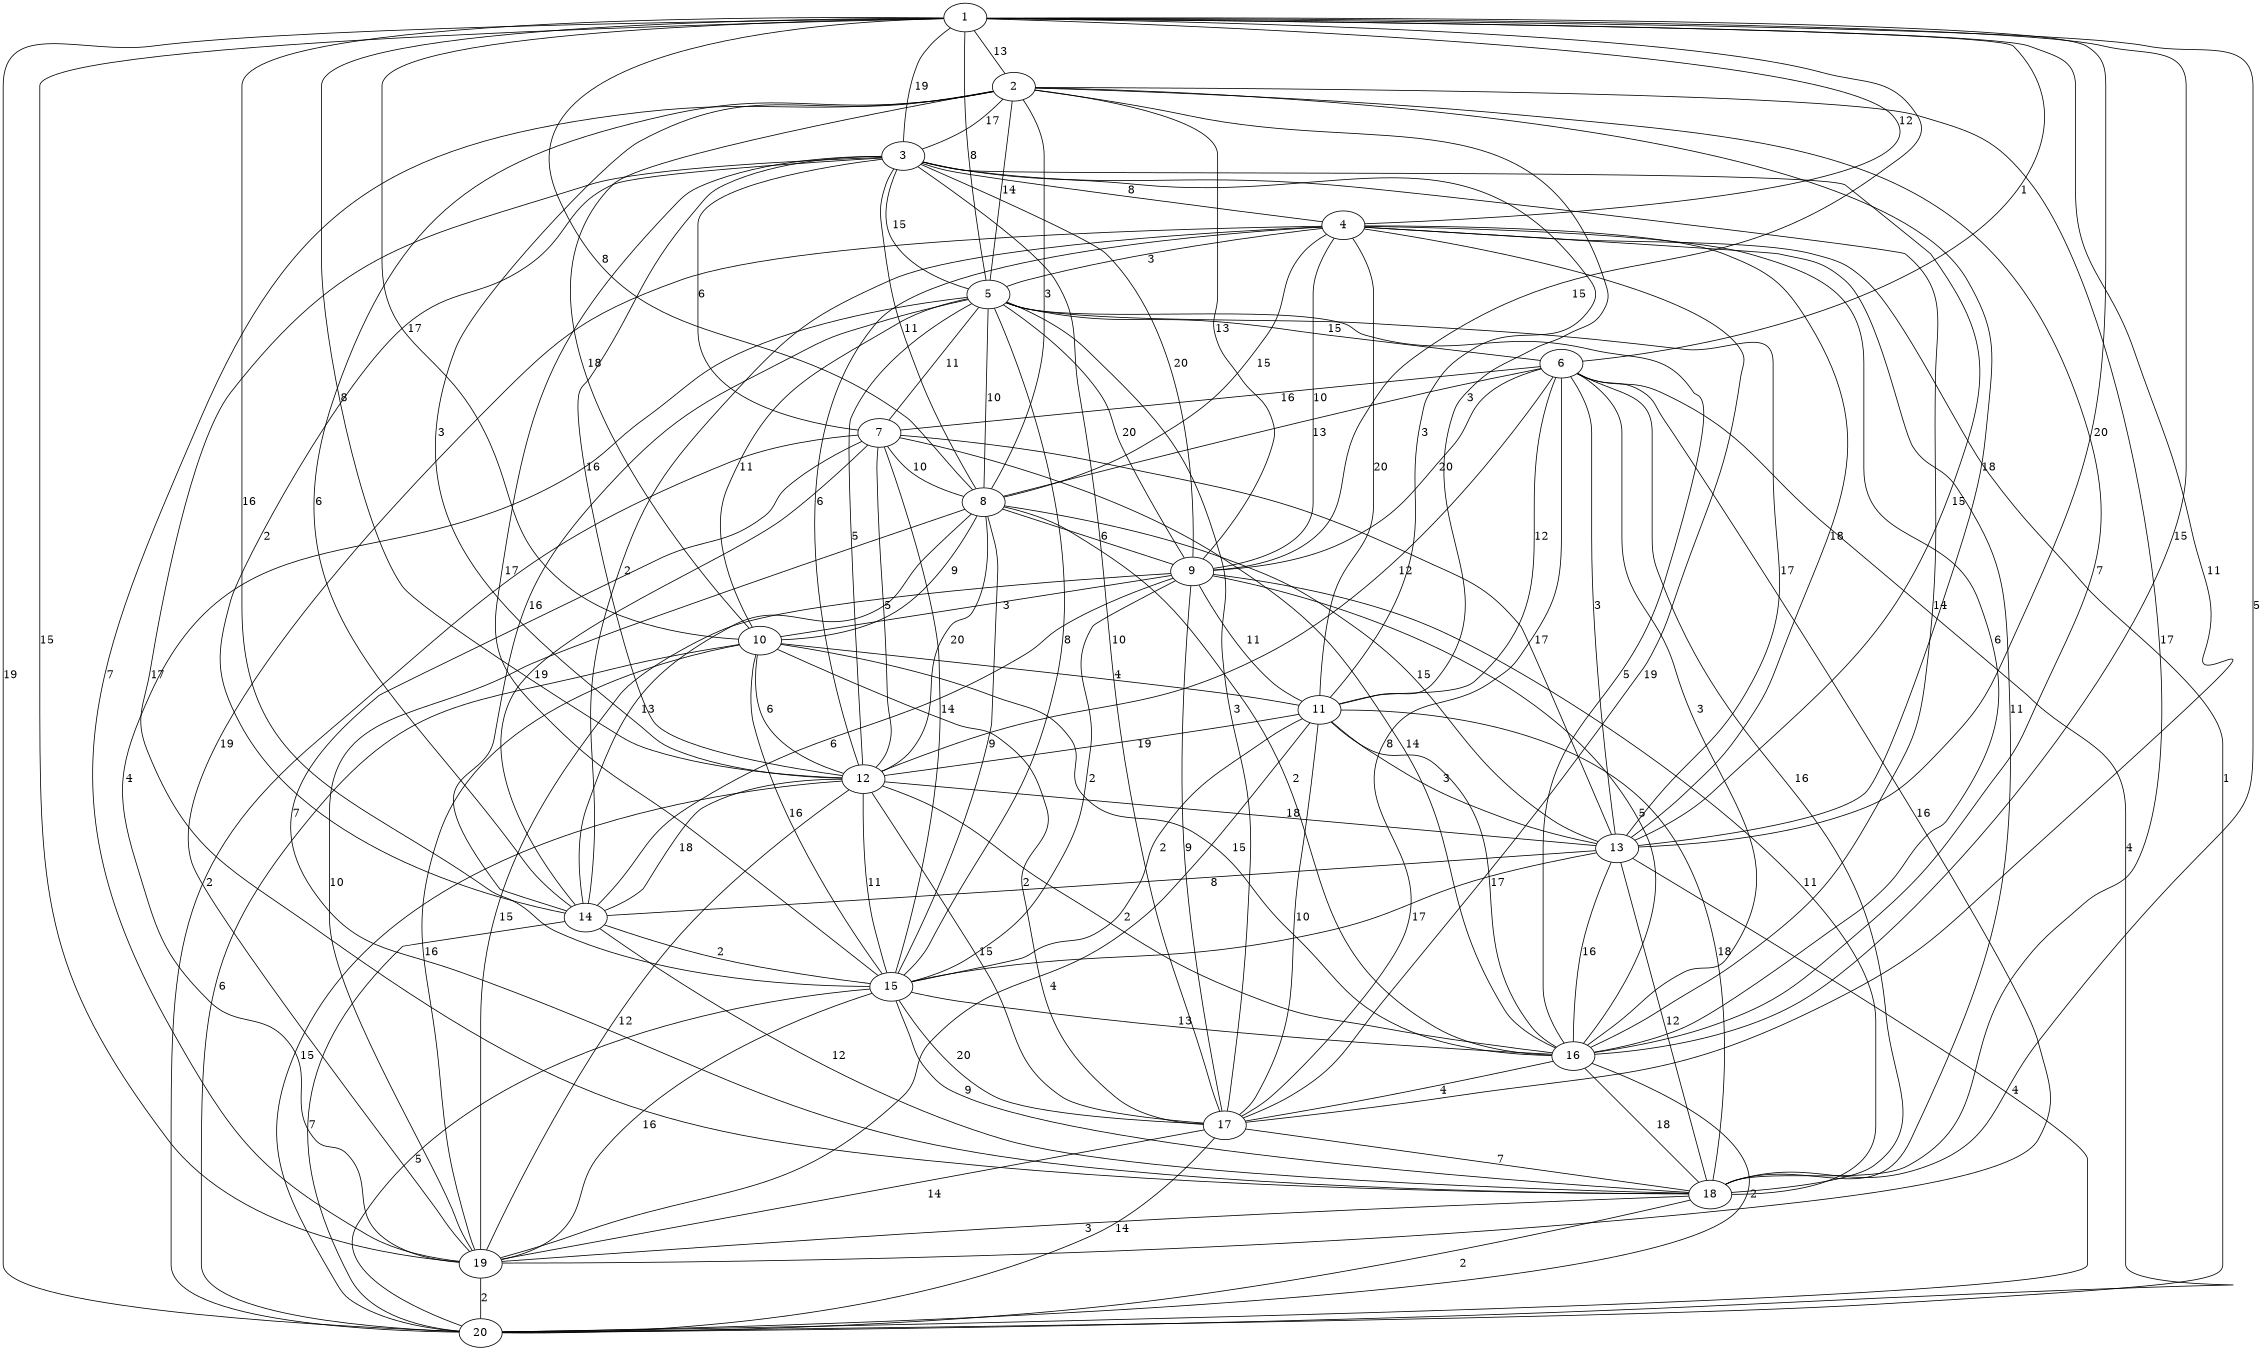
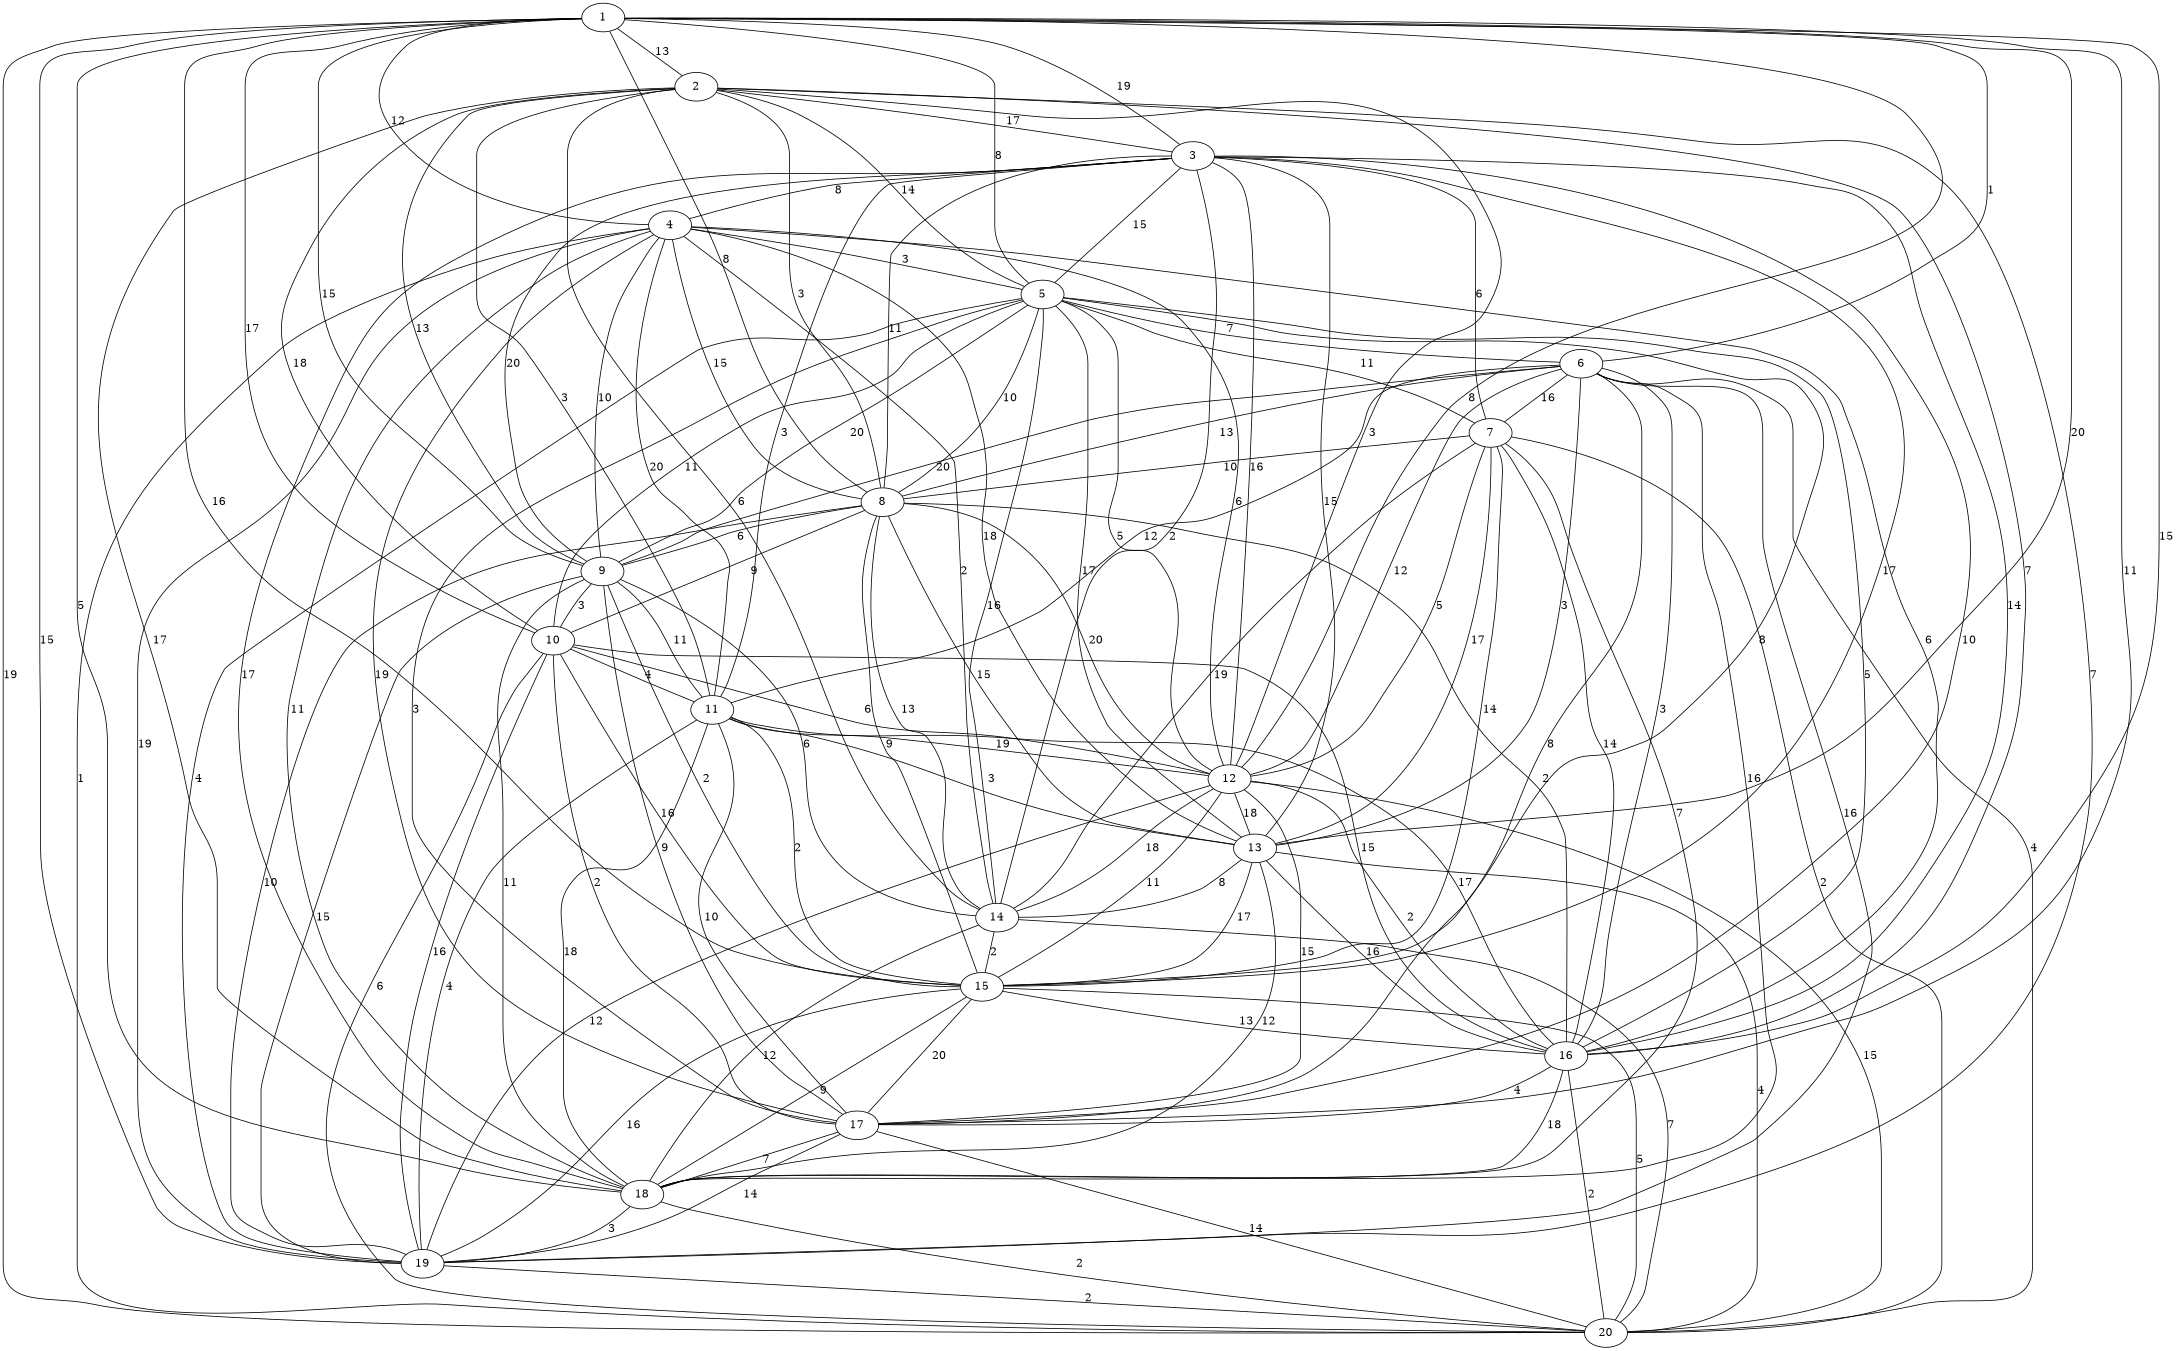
edge "2" -- "13": removed, label "18"
edge "5" -- "6": label "15" -> "7"
edge "9" -- "16": removed, label "5"
